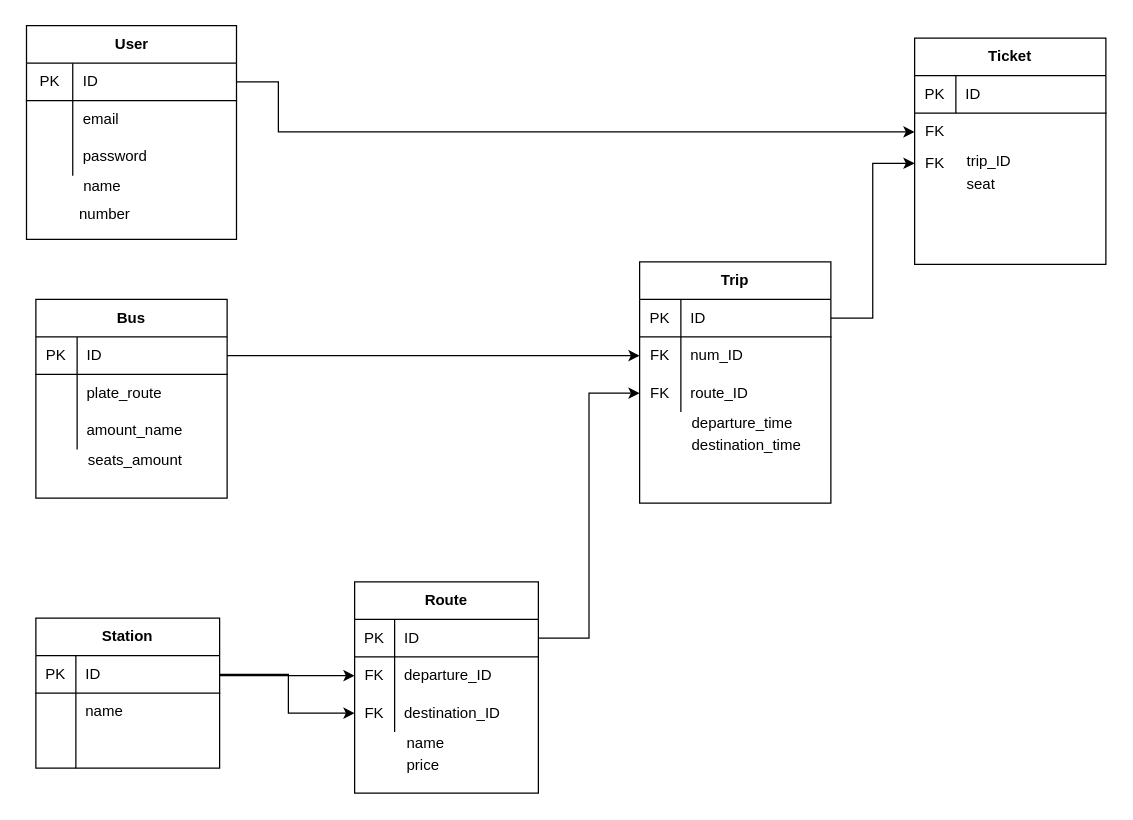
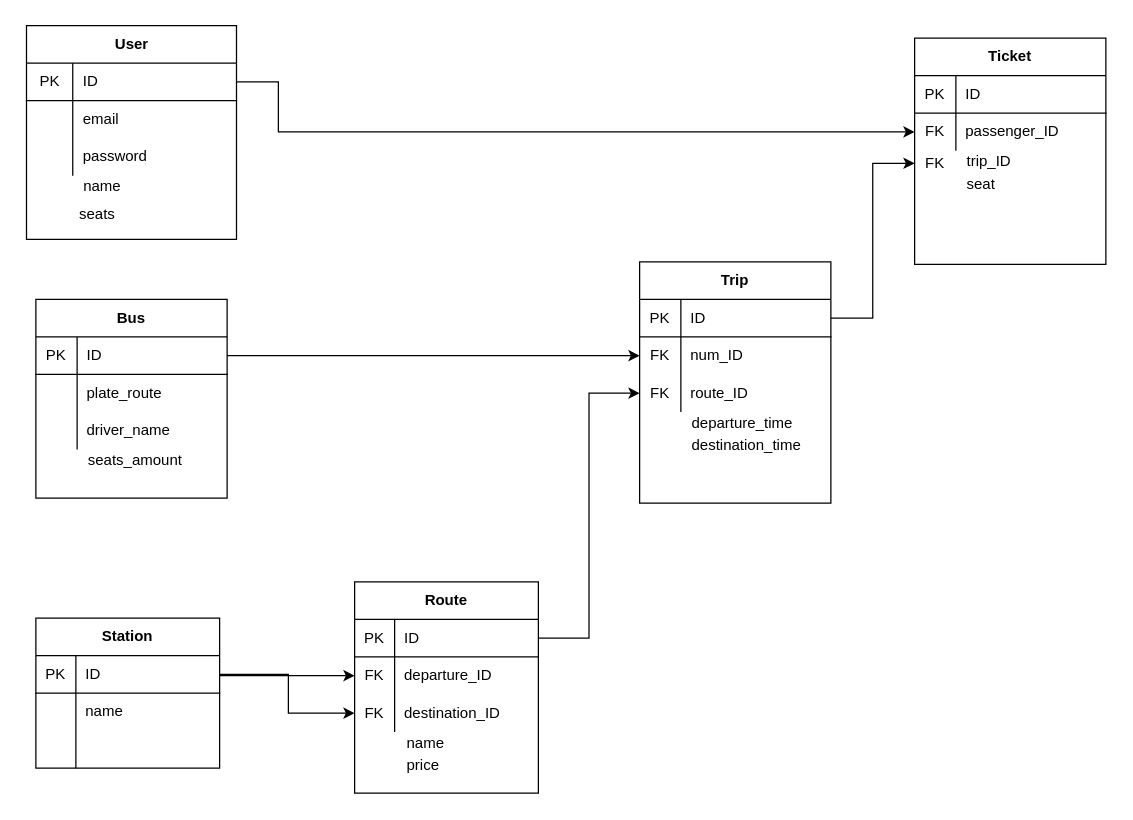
node "passenger_ID": added
node "number": label "number" -> "seats"
node "amount_name": label "amount_name" -> "driver_name"
